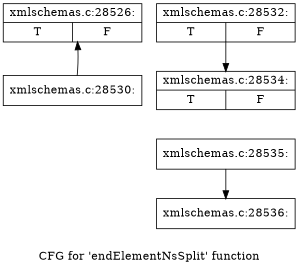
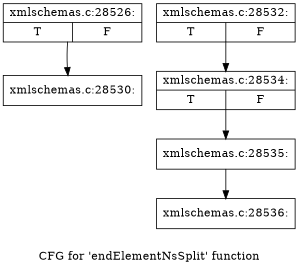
edge "xmlschemas.c:28530:" -> "xmlschemas.c:28526:": reversed
edge "xmlschemas.c:28534:" -> "xmlschemas.c:28535:": added
